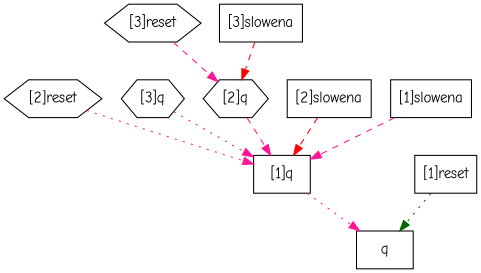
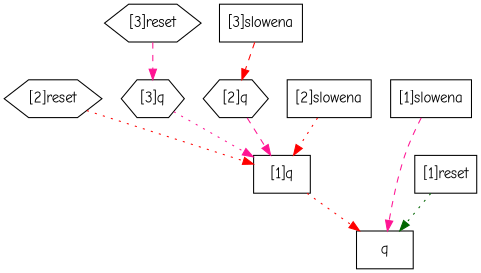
edge "[3]reset" -> "[2]q": now "[3]reset" -> "[3]q"
edge "[2]slowena" -> "[1]q": style dashed -> dotted
edge "[2]reset" -> "[1]q": color deeppink -> red
edge "[1]slowena" -> "[1]q": now "[1]slowena" -> "q"
edge "[1]q" -> "q": color deeppink -> red
